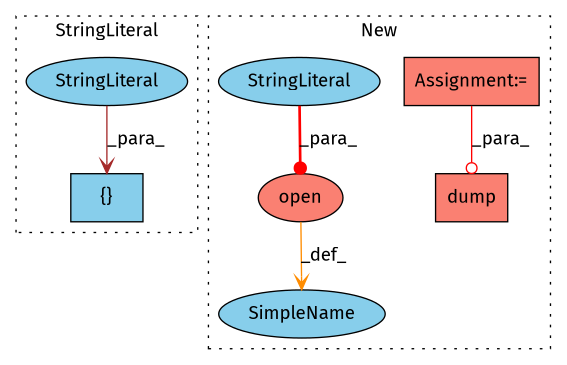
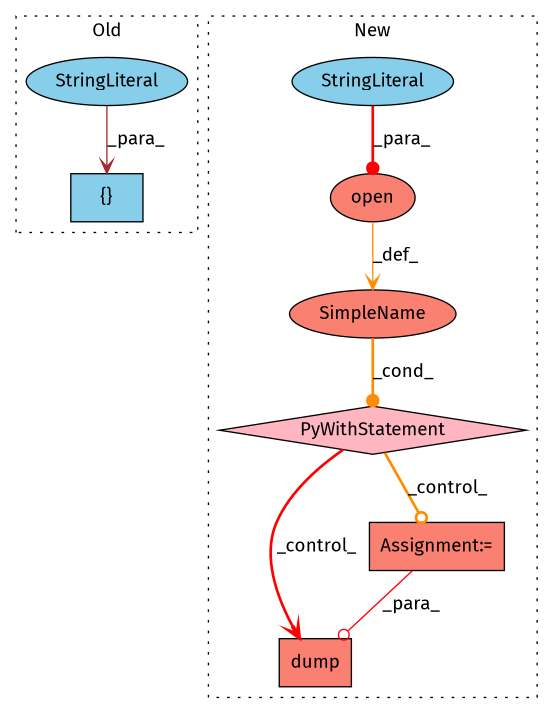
cluster "StringLiteral": label "StringLiteral" -> "Old"
node "SimpleName": fillcolor skyblue -> salmon
node "PyWithStatement": added
